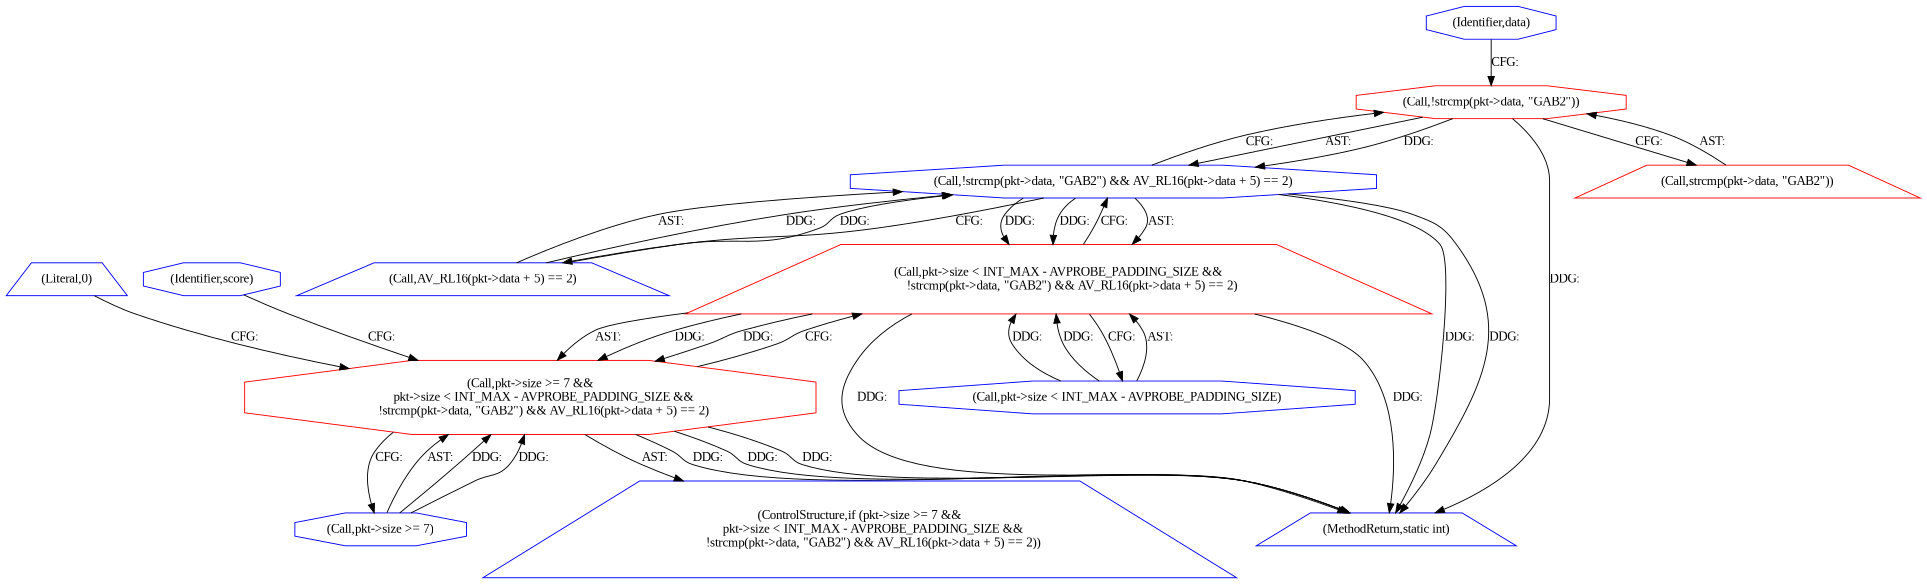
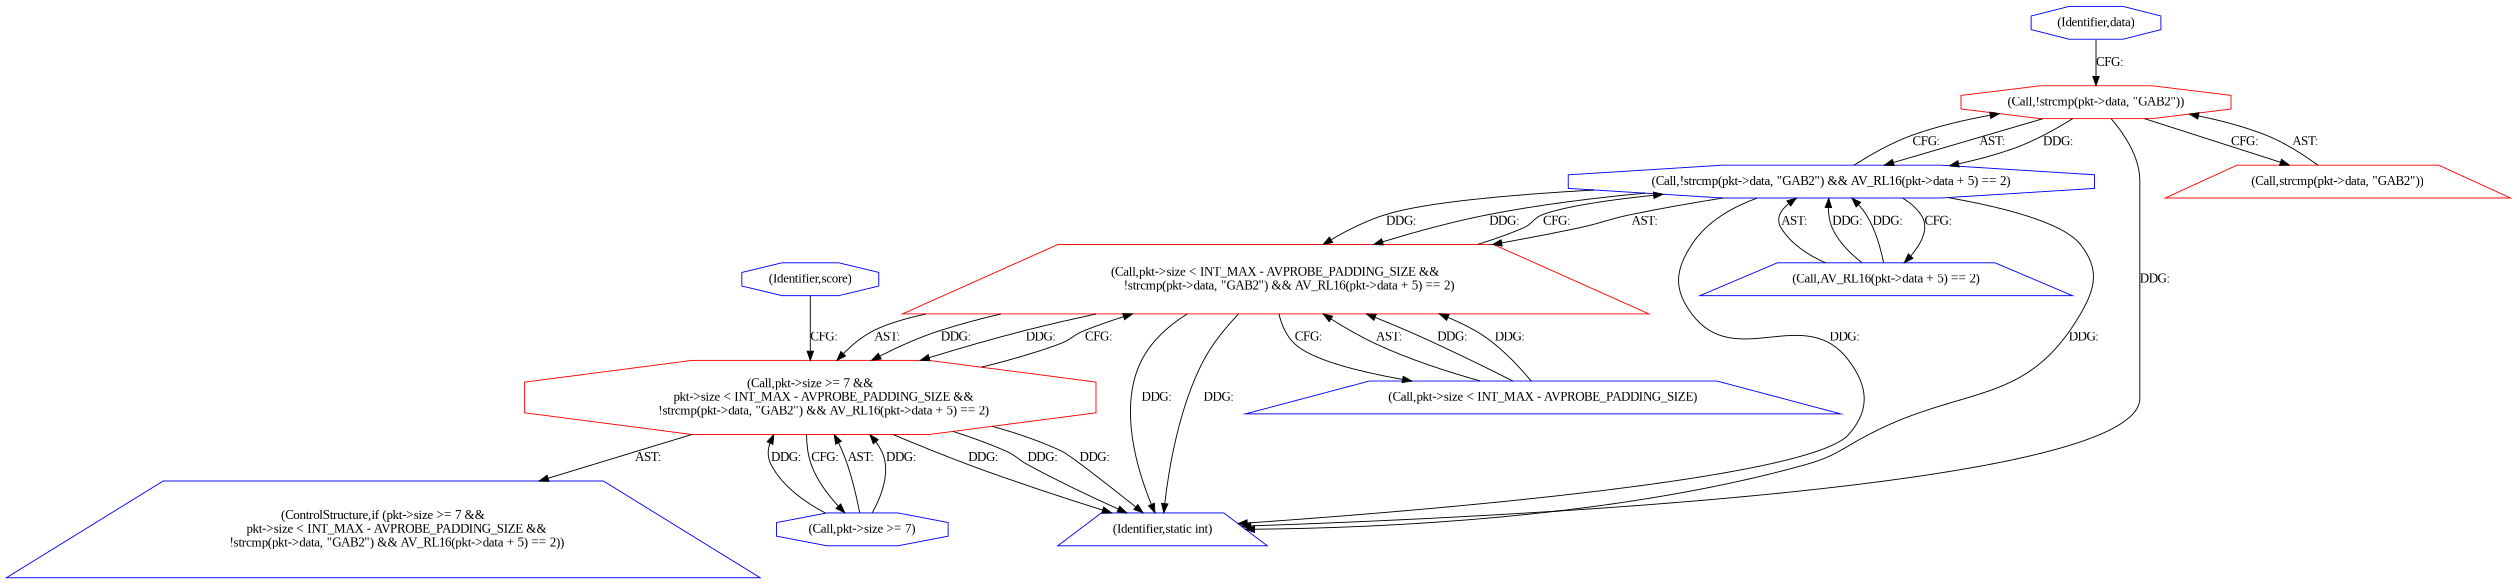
node "(Literal,0)": removed
node "(Call,pkt->size < INT_MAX - AVPROBE_PADDING_SIZE)": shape octagon -> trapezium
node "(MethodReturn,static int)": label "(MethodReturn,static int)" -> "(Identifier,static int)"
